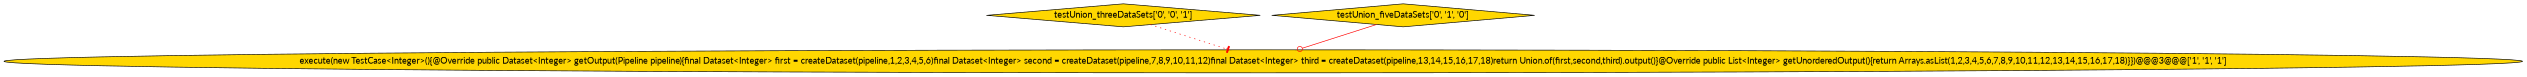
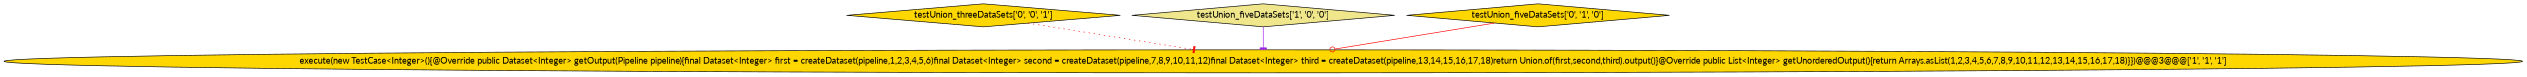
node "testUnion_fiveDataSets['1', '0', '0']": added
